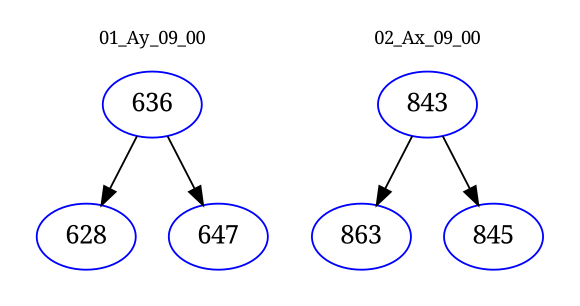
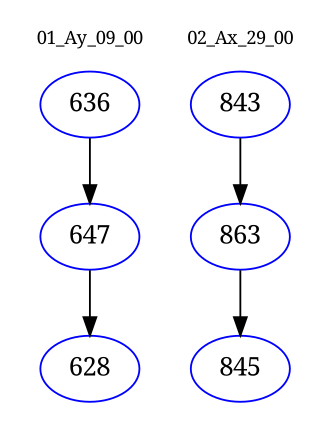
cluster "02_Ax_09_00": label "02_Ax_09_00" -> "02_Ax_29_00"
edge "636" -> "628": now "647" -> "628"
edge "843" -> "845": now "863" -> "845"
